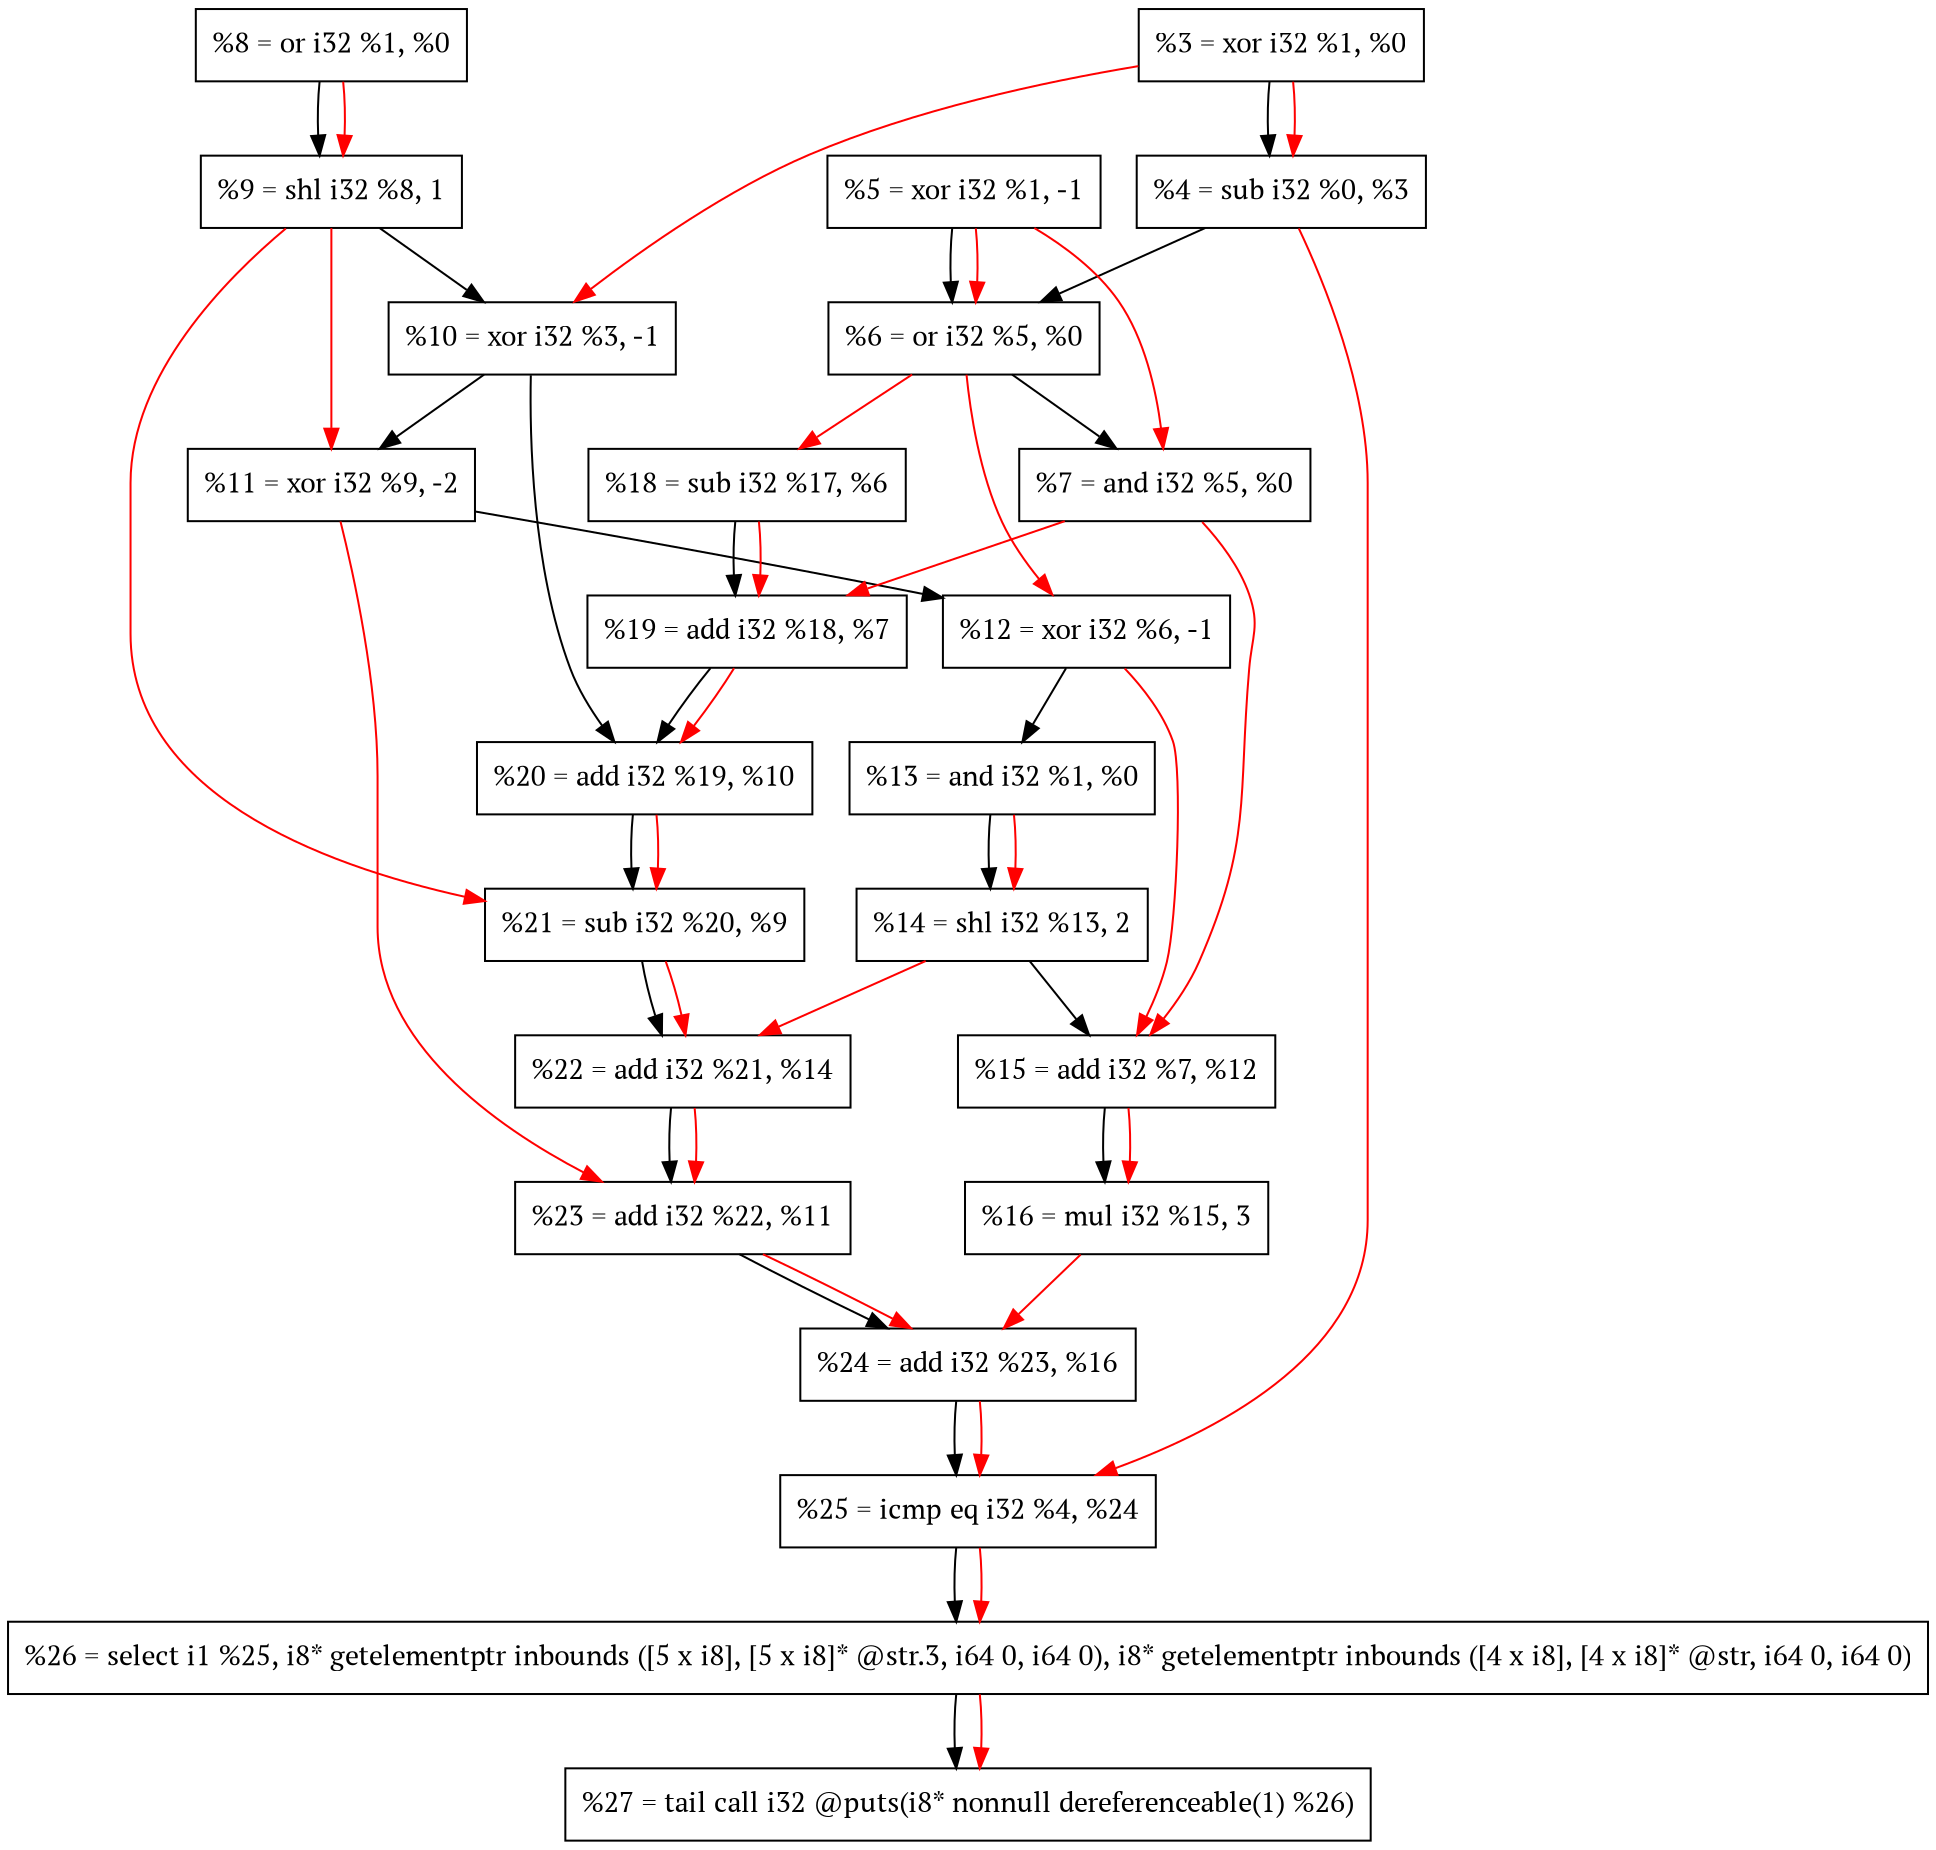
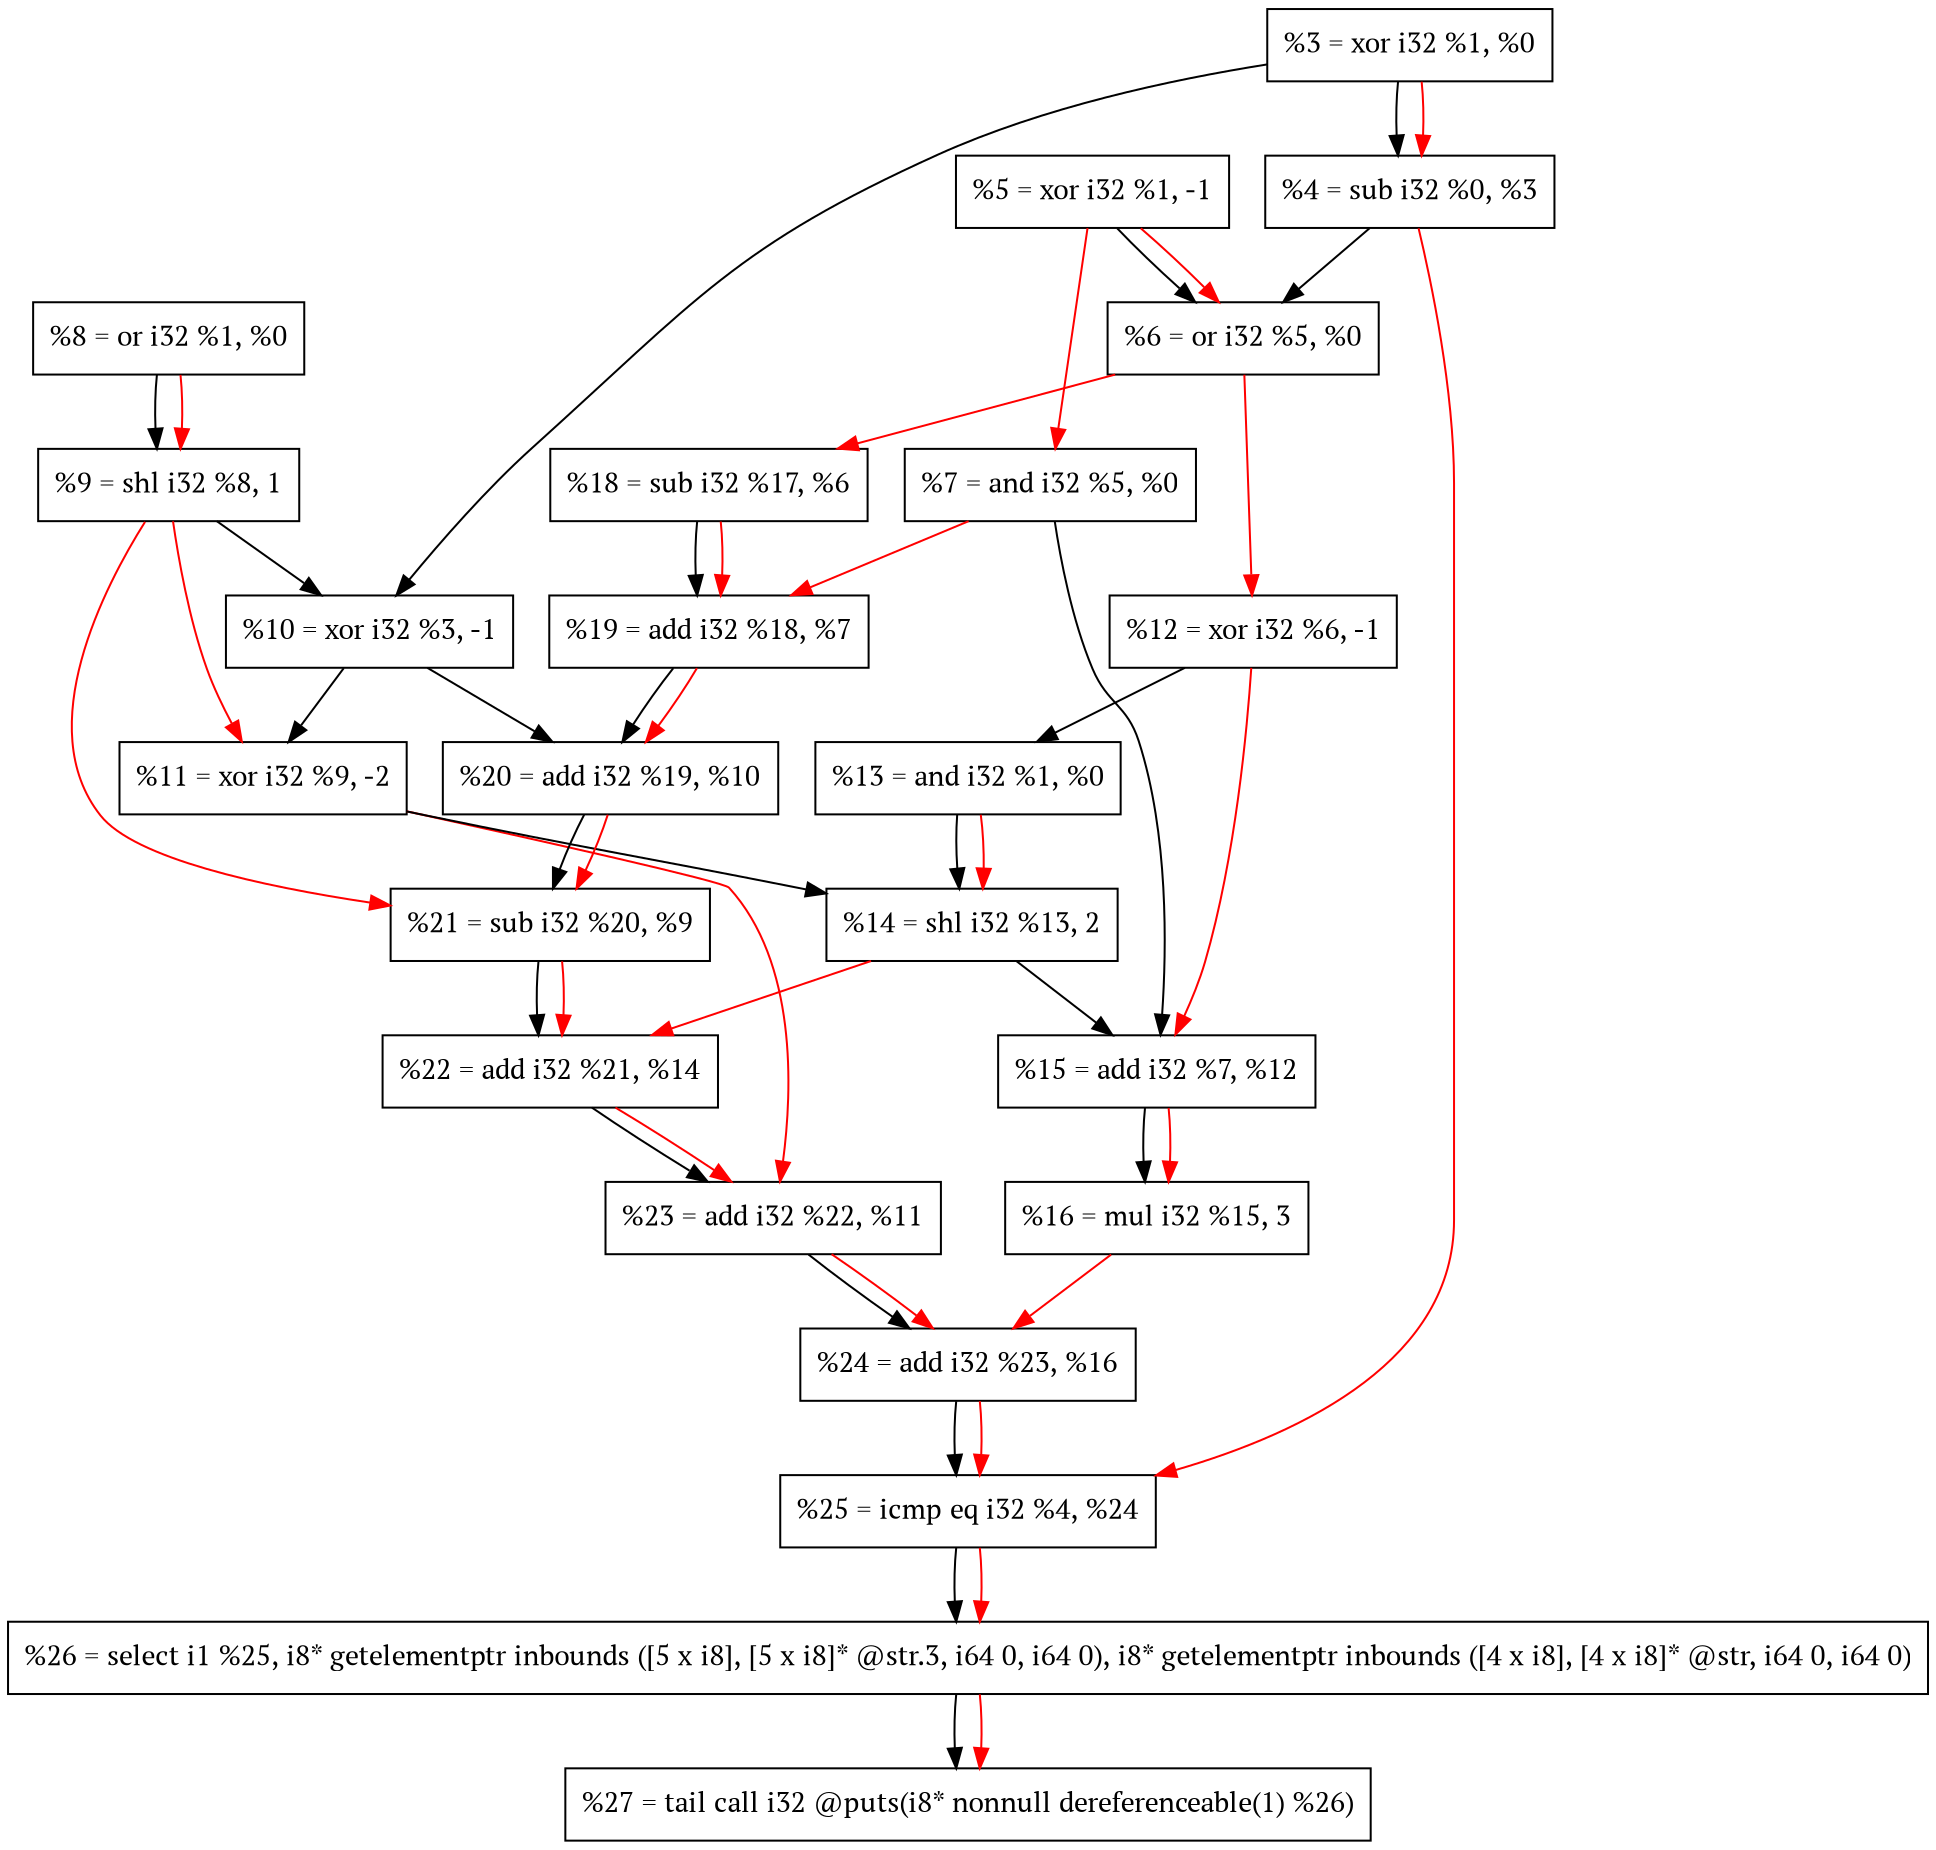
edge "%3 = xor i32 %1, %0" -> "%10 = xor i32 %3, -1": color red -> black
edge "%6 = or i32 %5, %0" -> "%7 = and i32 %5, %0": removed
edge "%11 = xor i32 %9, -2" -> "%12 = xor i32 %6, -1": now "%11 = xor i32 %9, -2" -> "%14 = shl i32 %13, 2"
edge "%7 = and i32 %5, %0" -> "%15 = add i32 %7, %12": color red -> black
